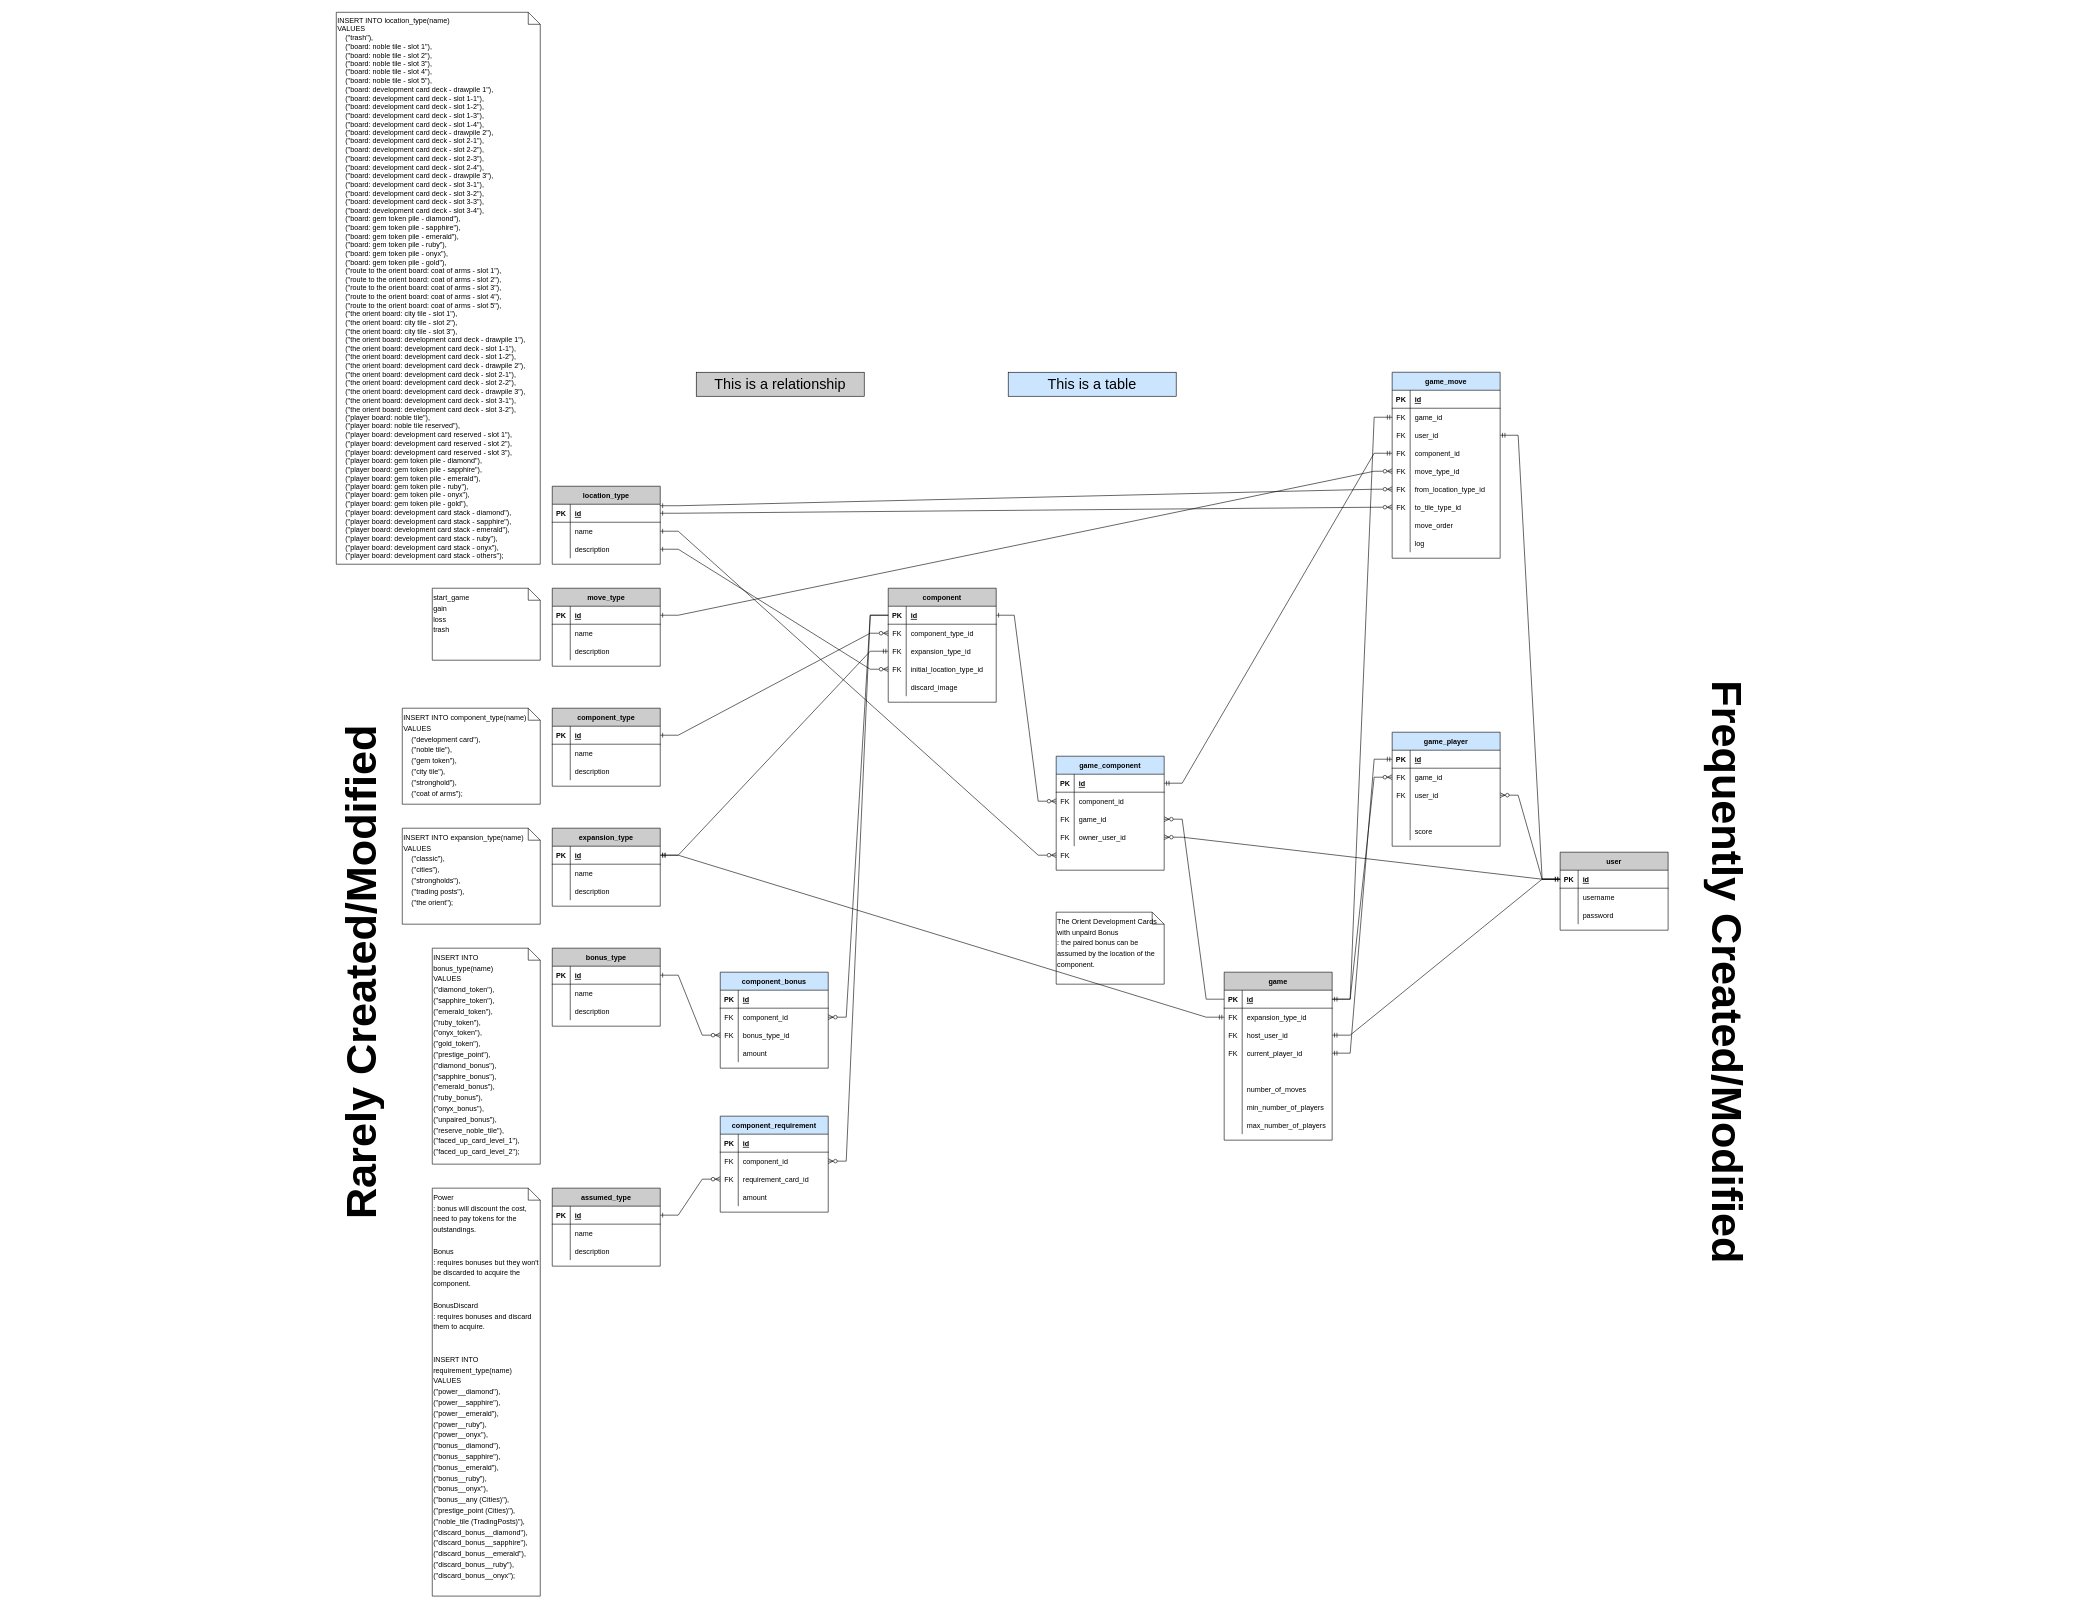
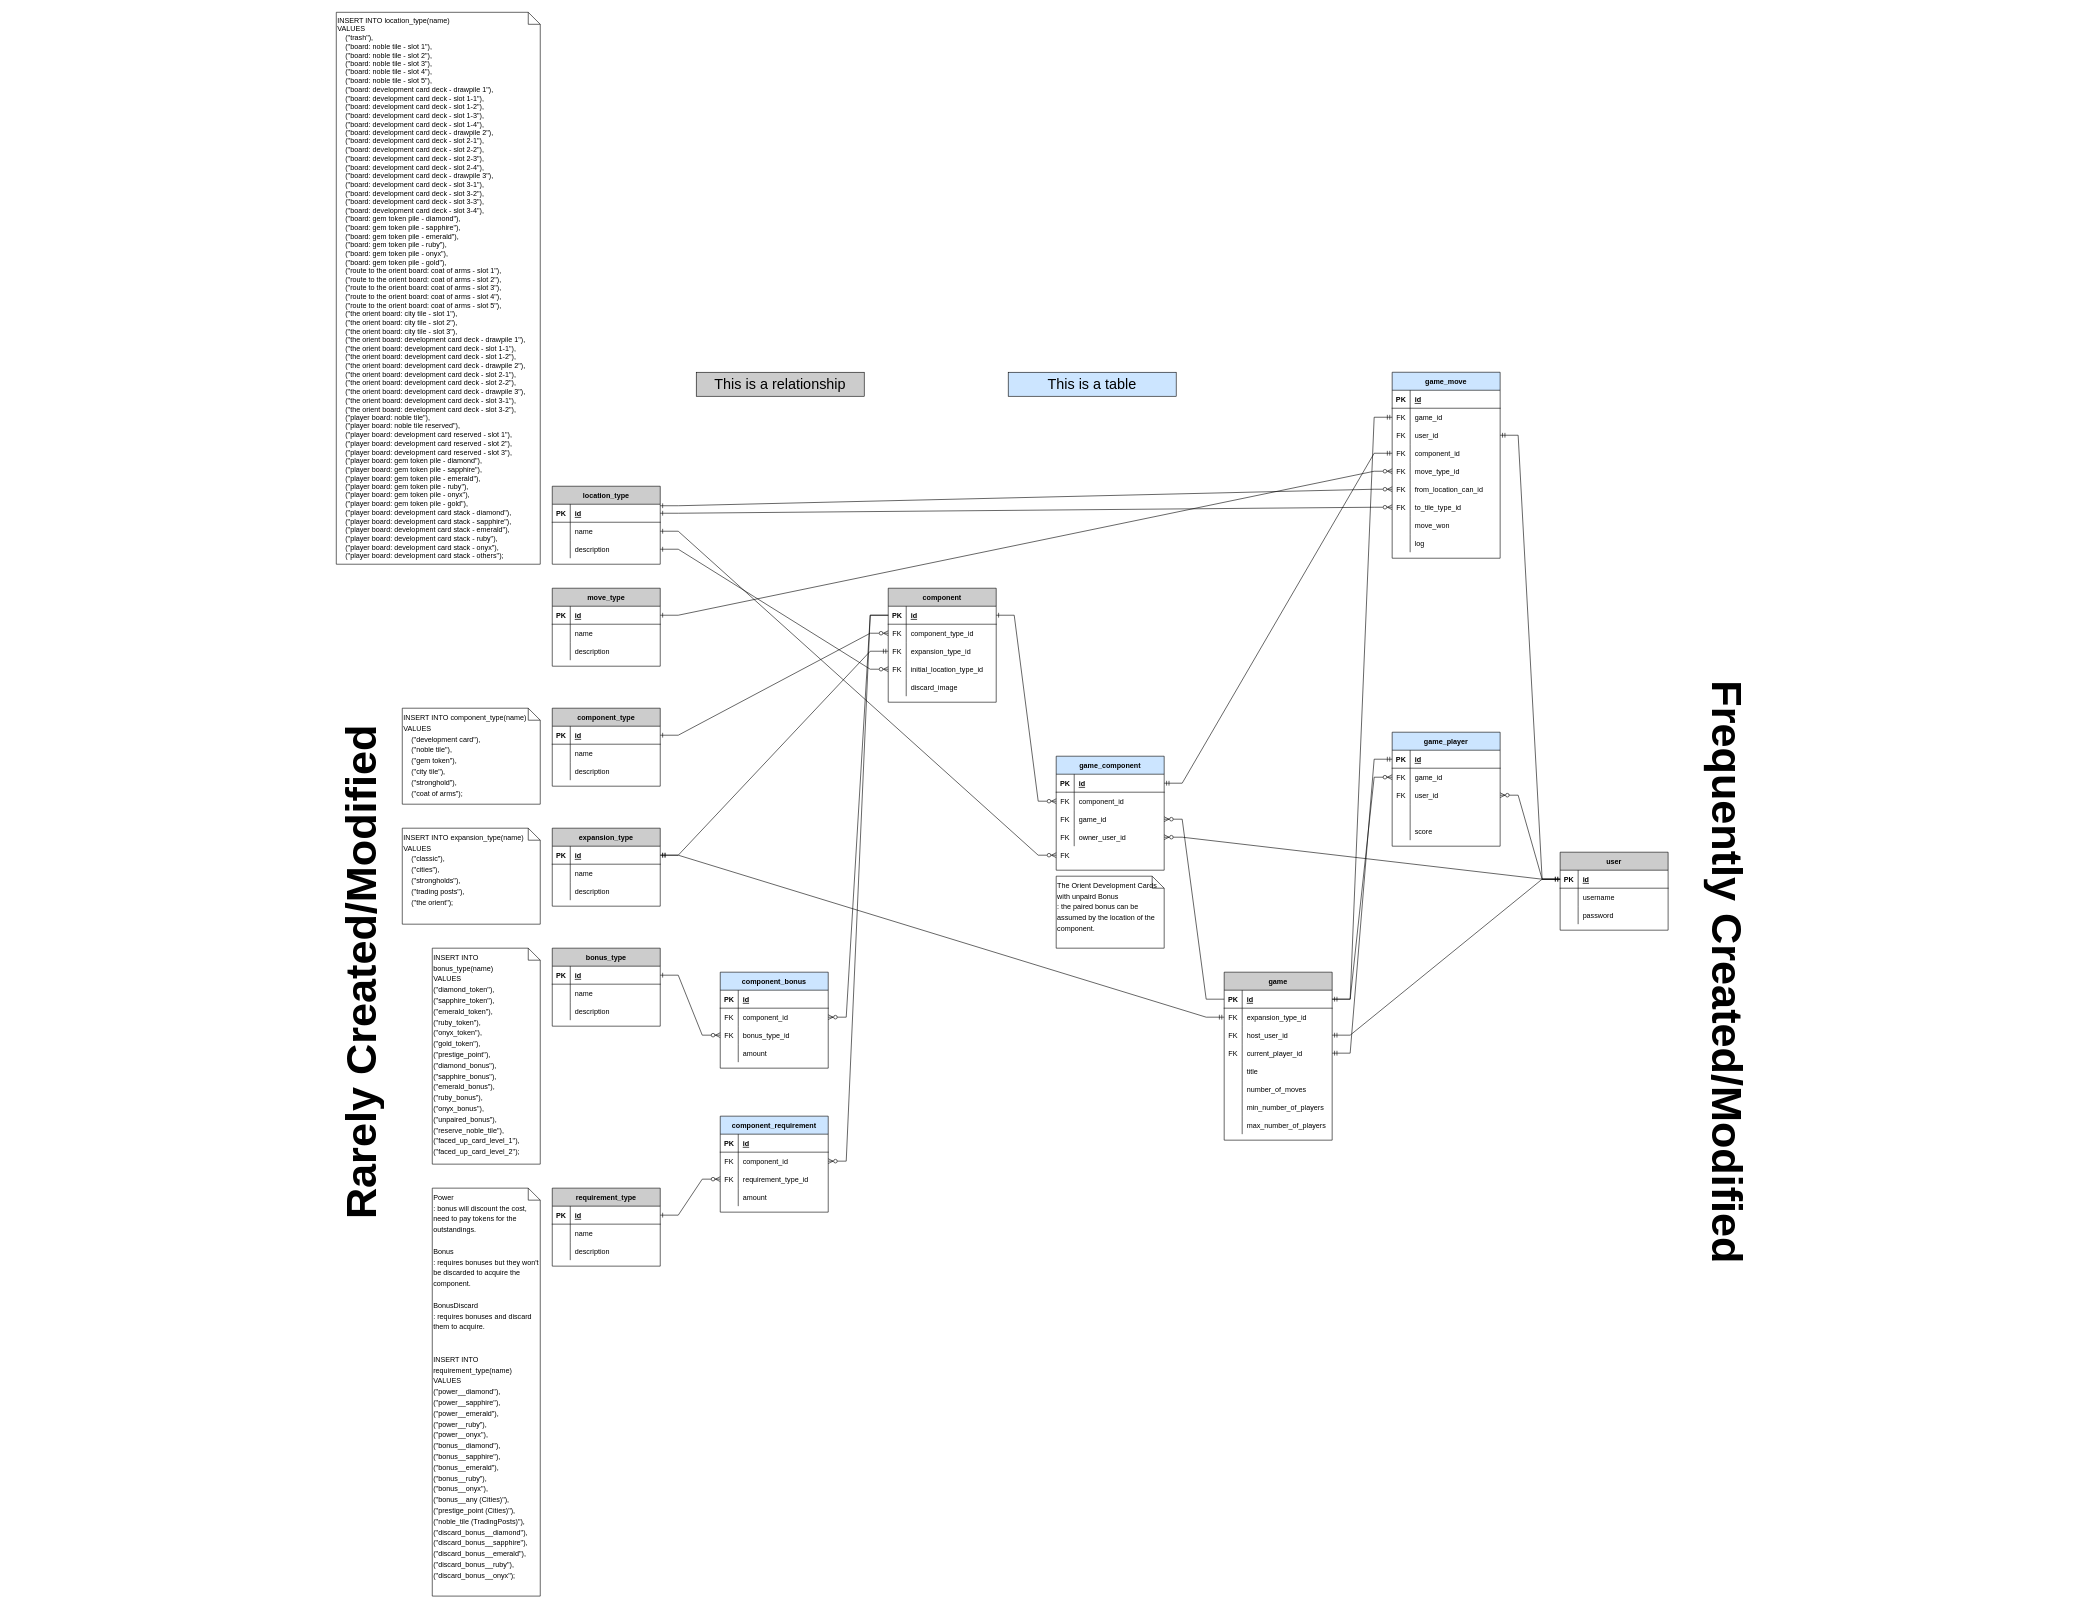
node "from_location_type_id": label "from_location_type_id" -> "from_location_can_id"
node "move_order": label "move_order" -> "move_won"
node "start_game gain loss trash": removed
node "The Orient Development Cards with unpaird Bonus : the paired bonus can be assumed by the location of the component.": moved (1110, 948) -> (1110, 912)
node "title": added
node "requirement_card_id": label "requirement_card_id" -> "requirement_type_id"
node "assumed_type": label "assumed_type" -> "requirement_type"
